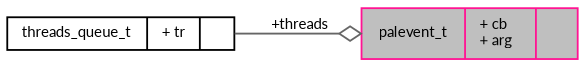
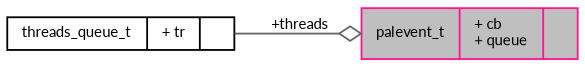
node "palevent_t": text "+ arg" -> "+ queue"
